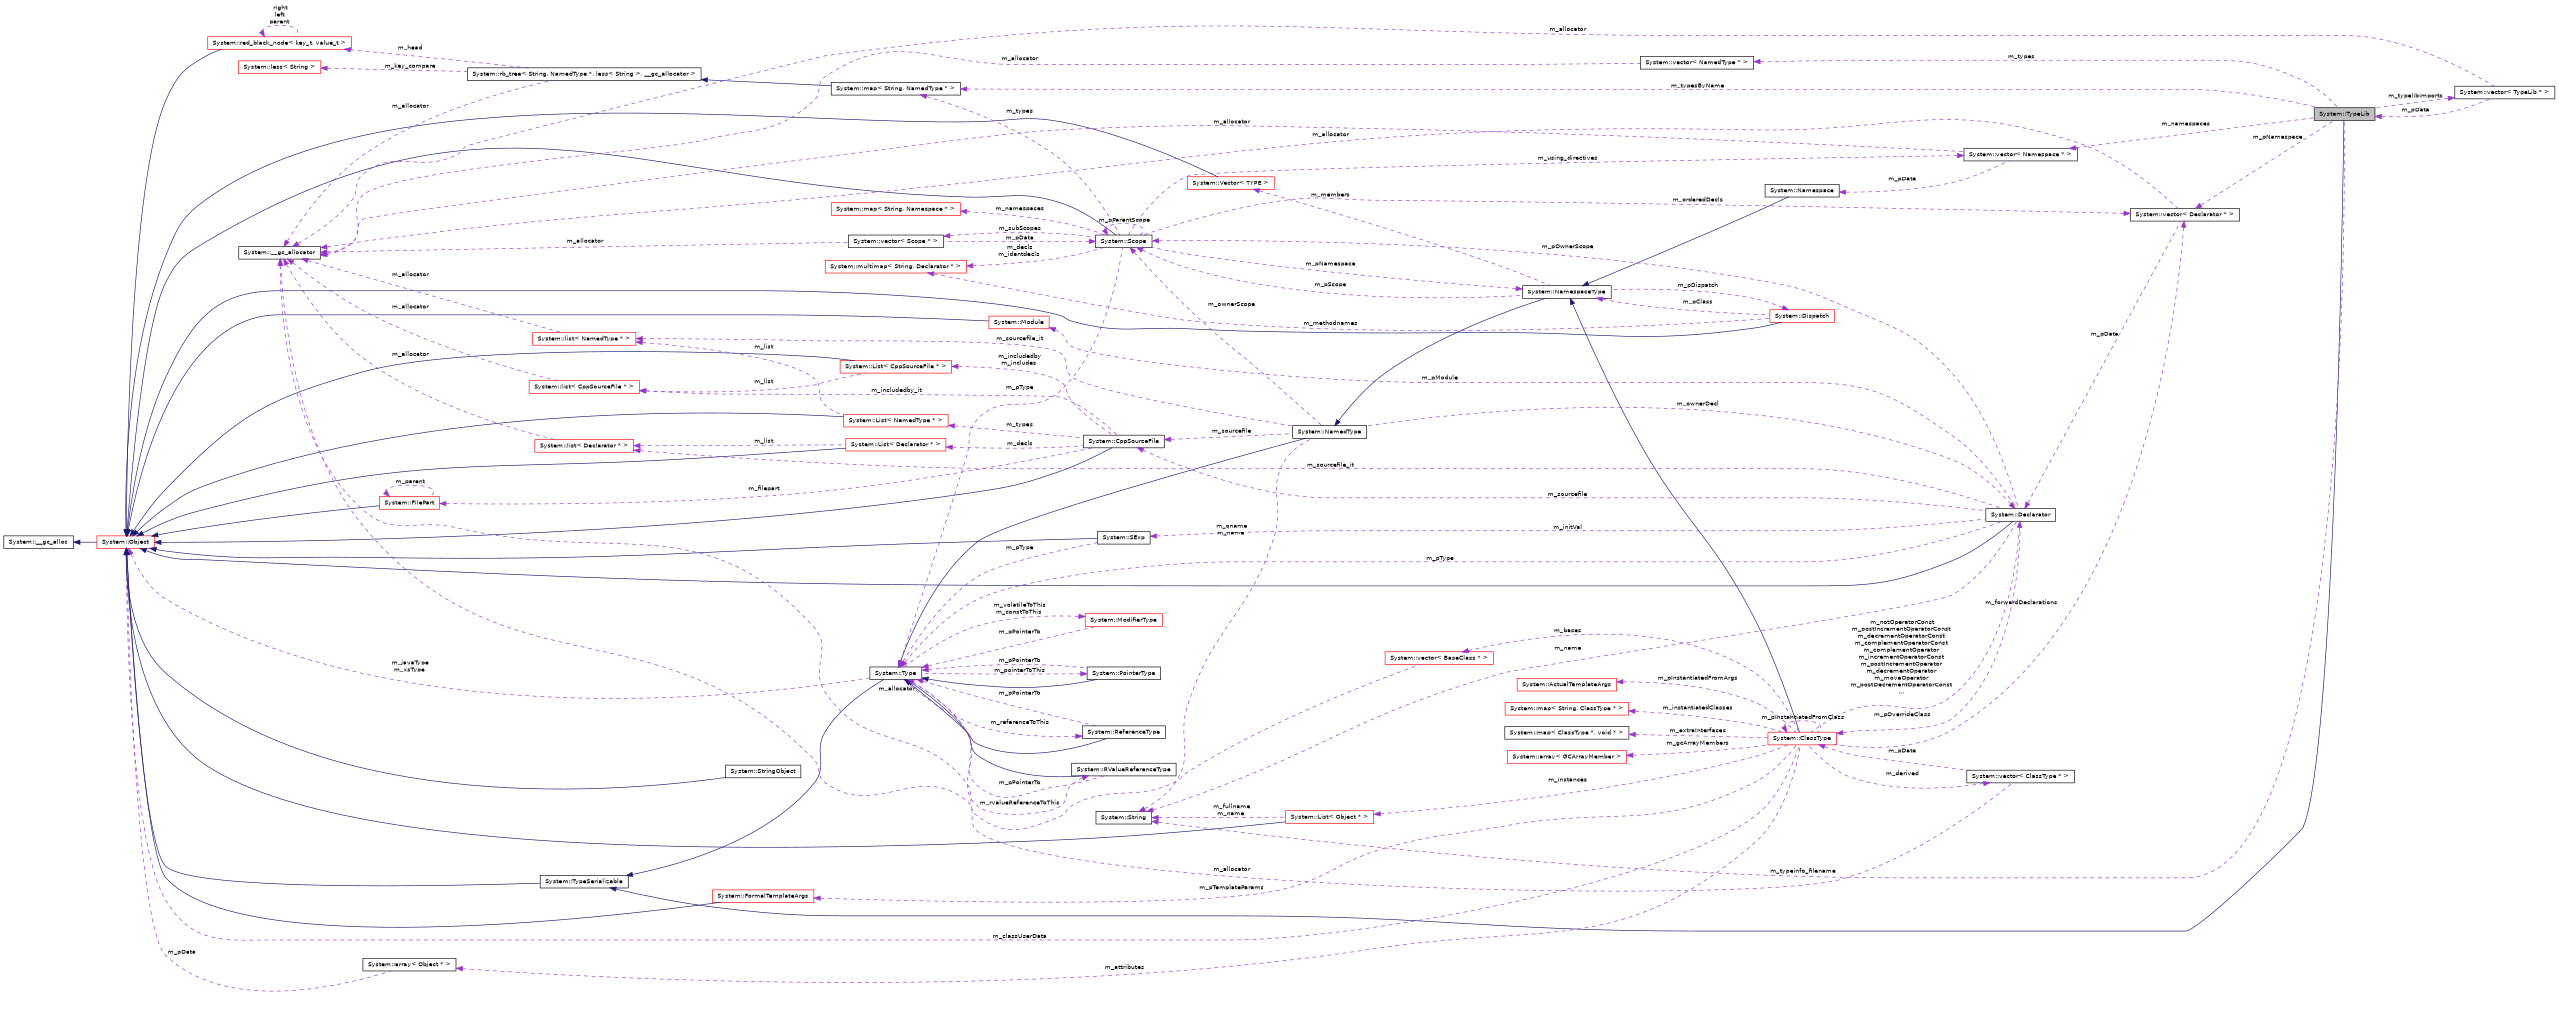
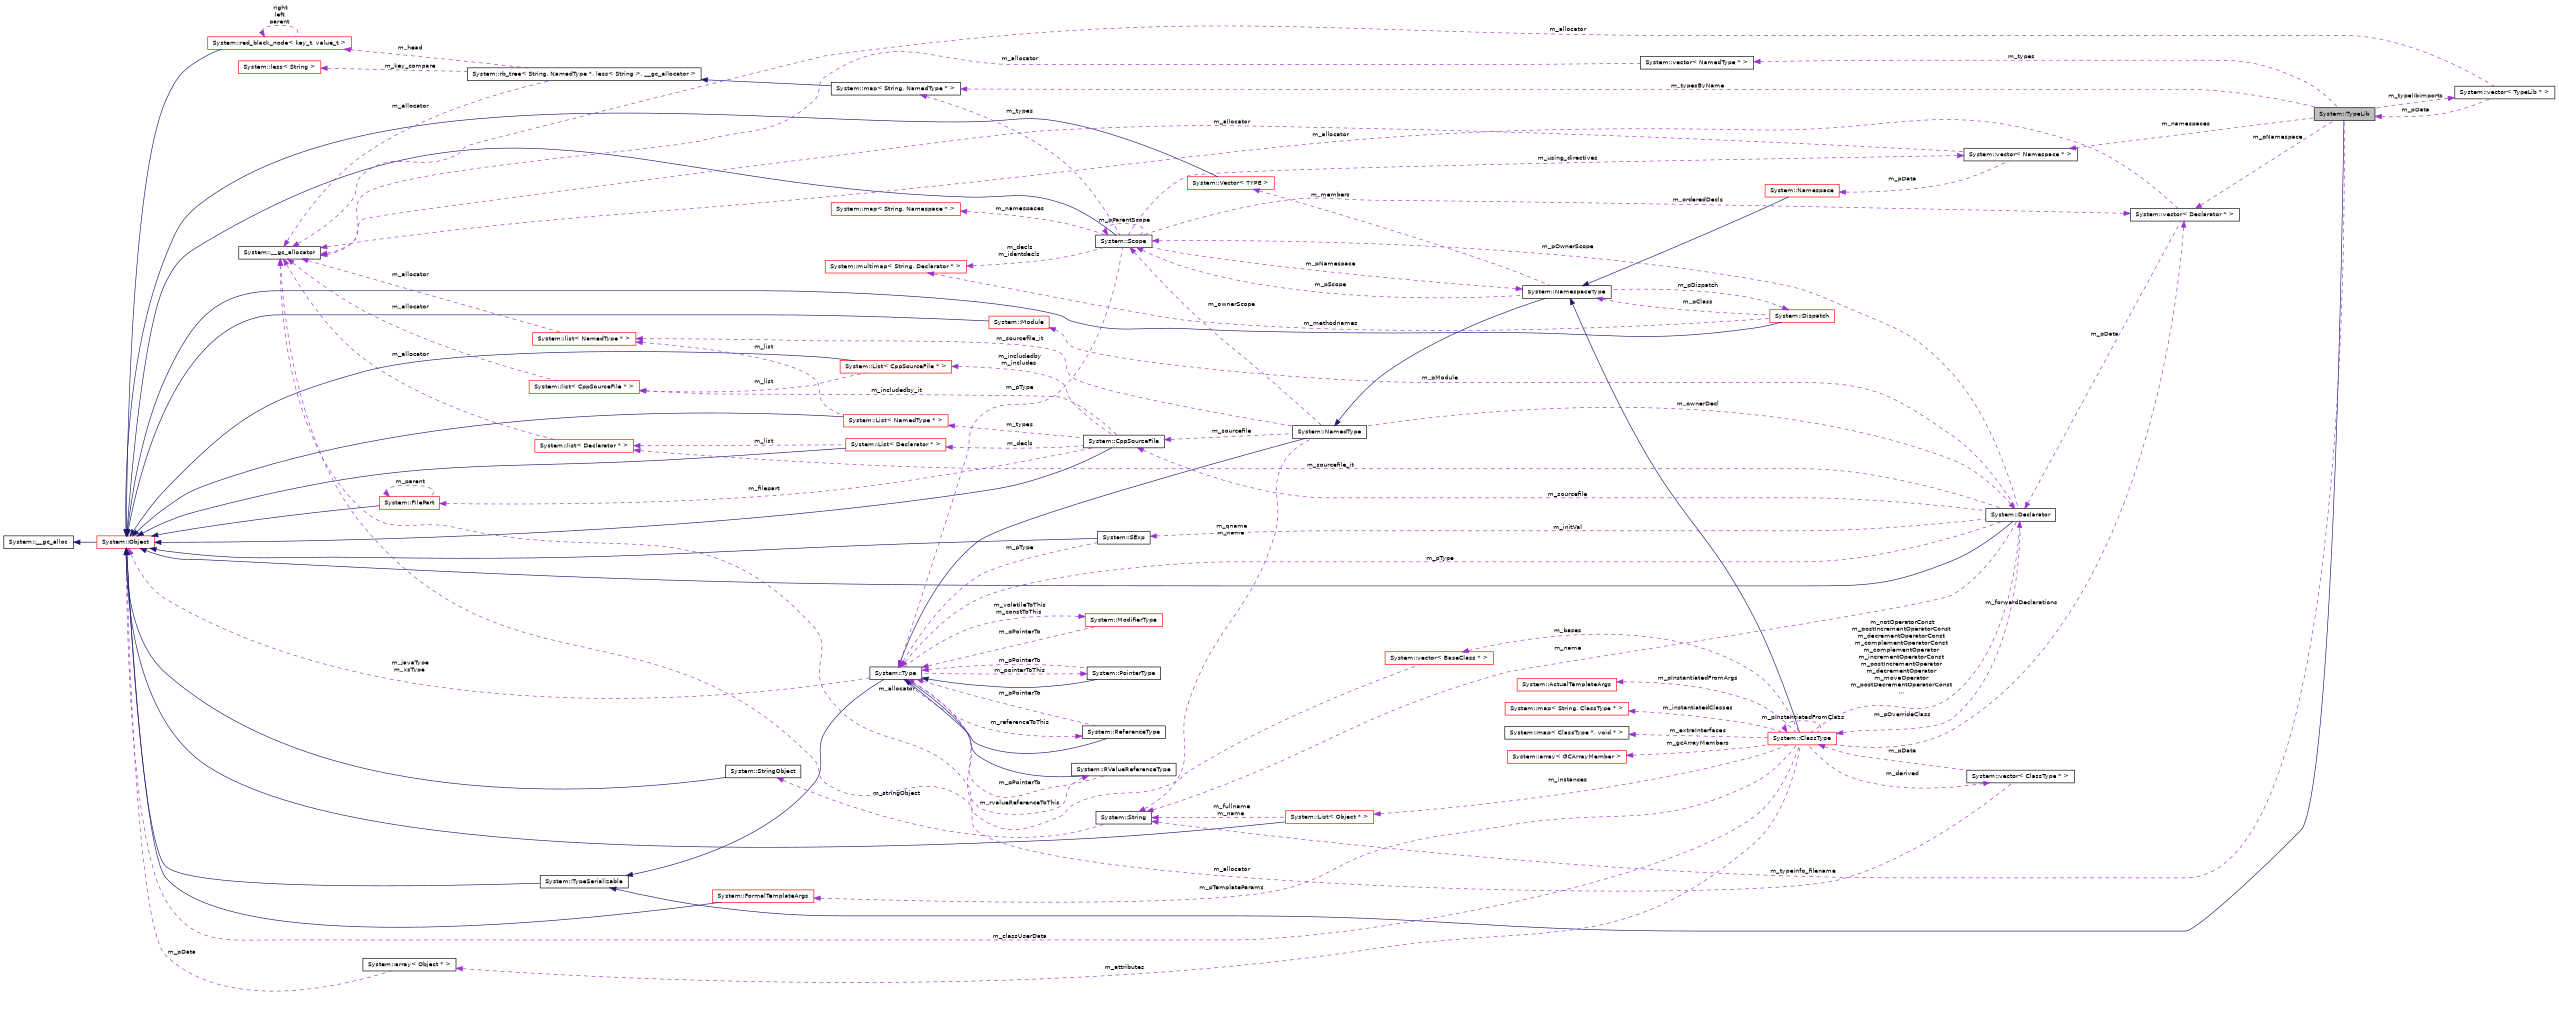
node "System::Namespace": color black -> red
node "System::vector< Scope * >": removed
edge "System::String" -> "System::StringObject": added, label "m_stringObject"
